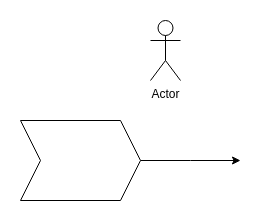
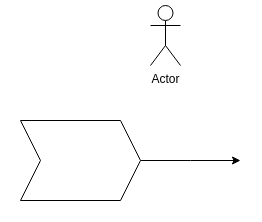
node "Actor": moved (166, 51) -> (166, 36)
